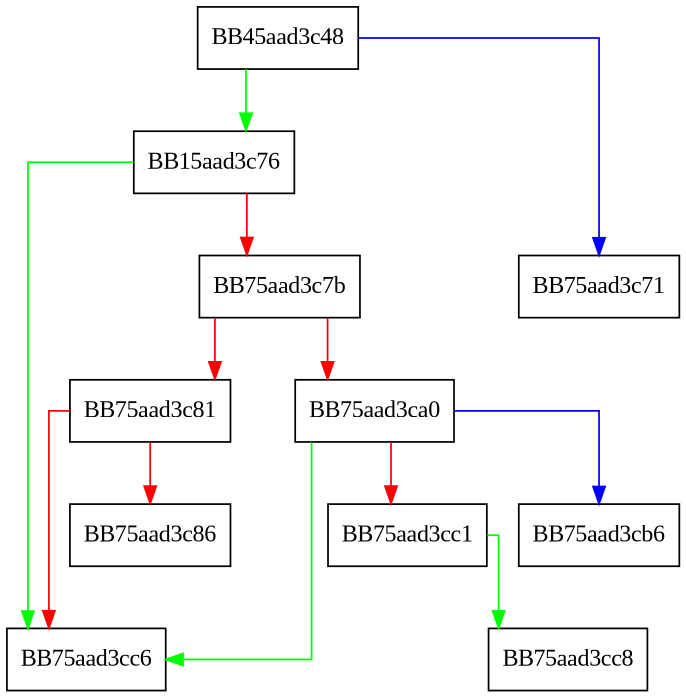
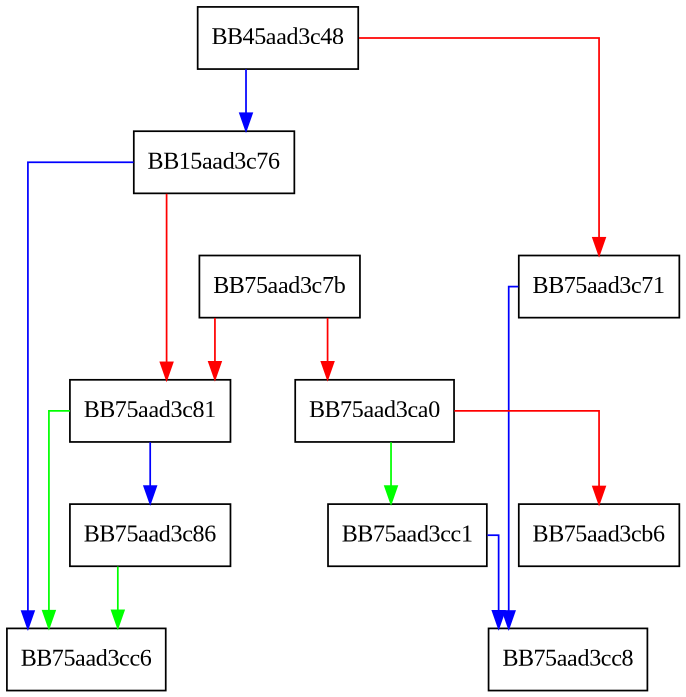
edge "BB45aad3c48" -> "BB75aad3c71": color blue -> red
edge "BB45aad3c48" -> "BB15aad3c76": color green -> blue
edge "BB15aad3c76" -> "BB75aad3c7b": now "BB15aad3c76" -> "BB75aad3c81"
edge "BB15aad3c76" -> "BB75aad3cc6": color green -> blue
edge "BB75aad3ca0" -> "BB75aad3cb6": color blue -> red
edge "BB75aad3c71" -> "BB75aad3cc8": added
edge "BB75aad3c81" -> "BB75aad3c86": color red -> blue
edge "BB75aad3ca0" -> "BB75aad3cc1": color red -> green
edge "BB75aad3c81" -> "BB75aad3cc6": color red -> green
edge "BB75aad3cc1" -> "BB75aad3cc8": color green -> blue
edge "BB75aad3ca0" -> "BB75aad3cc6": now "BB75aad3c86" -> "BB75aad3cc6"
